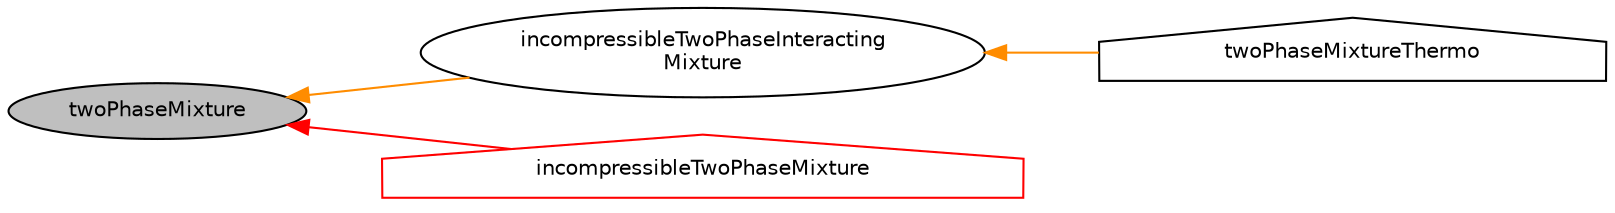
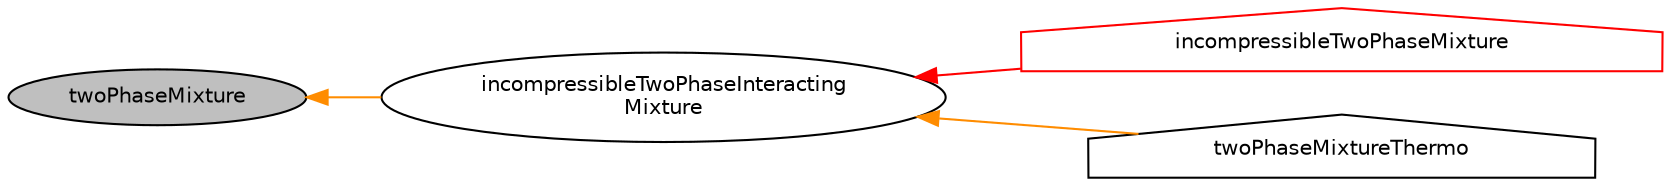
edge "incompressibleTwoPhaseMixture" -> "twoPhaseMixture": now "incompressibleTwoPhaseMixture" -> "incompressibleTwoPhaseInteracting Mixture"
